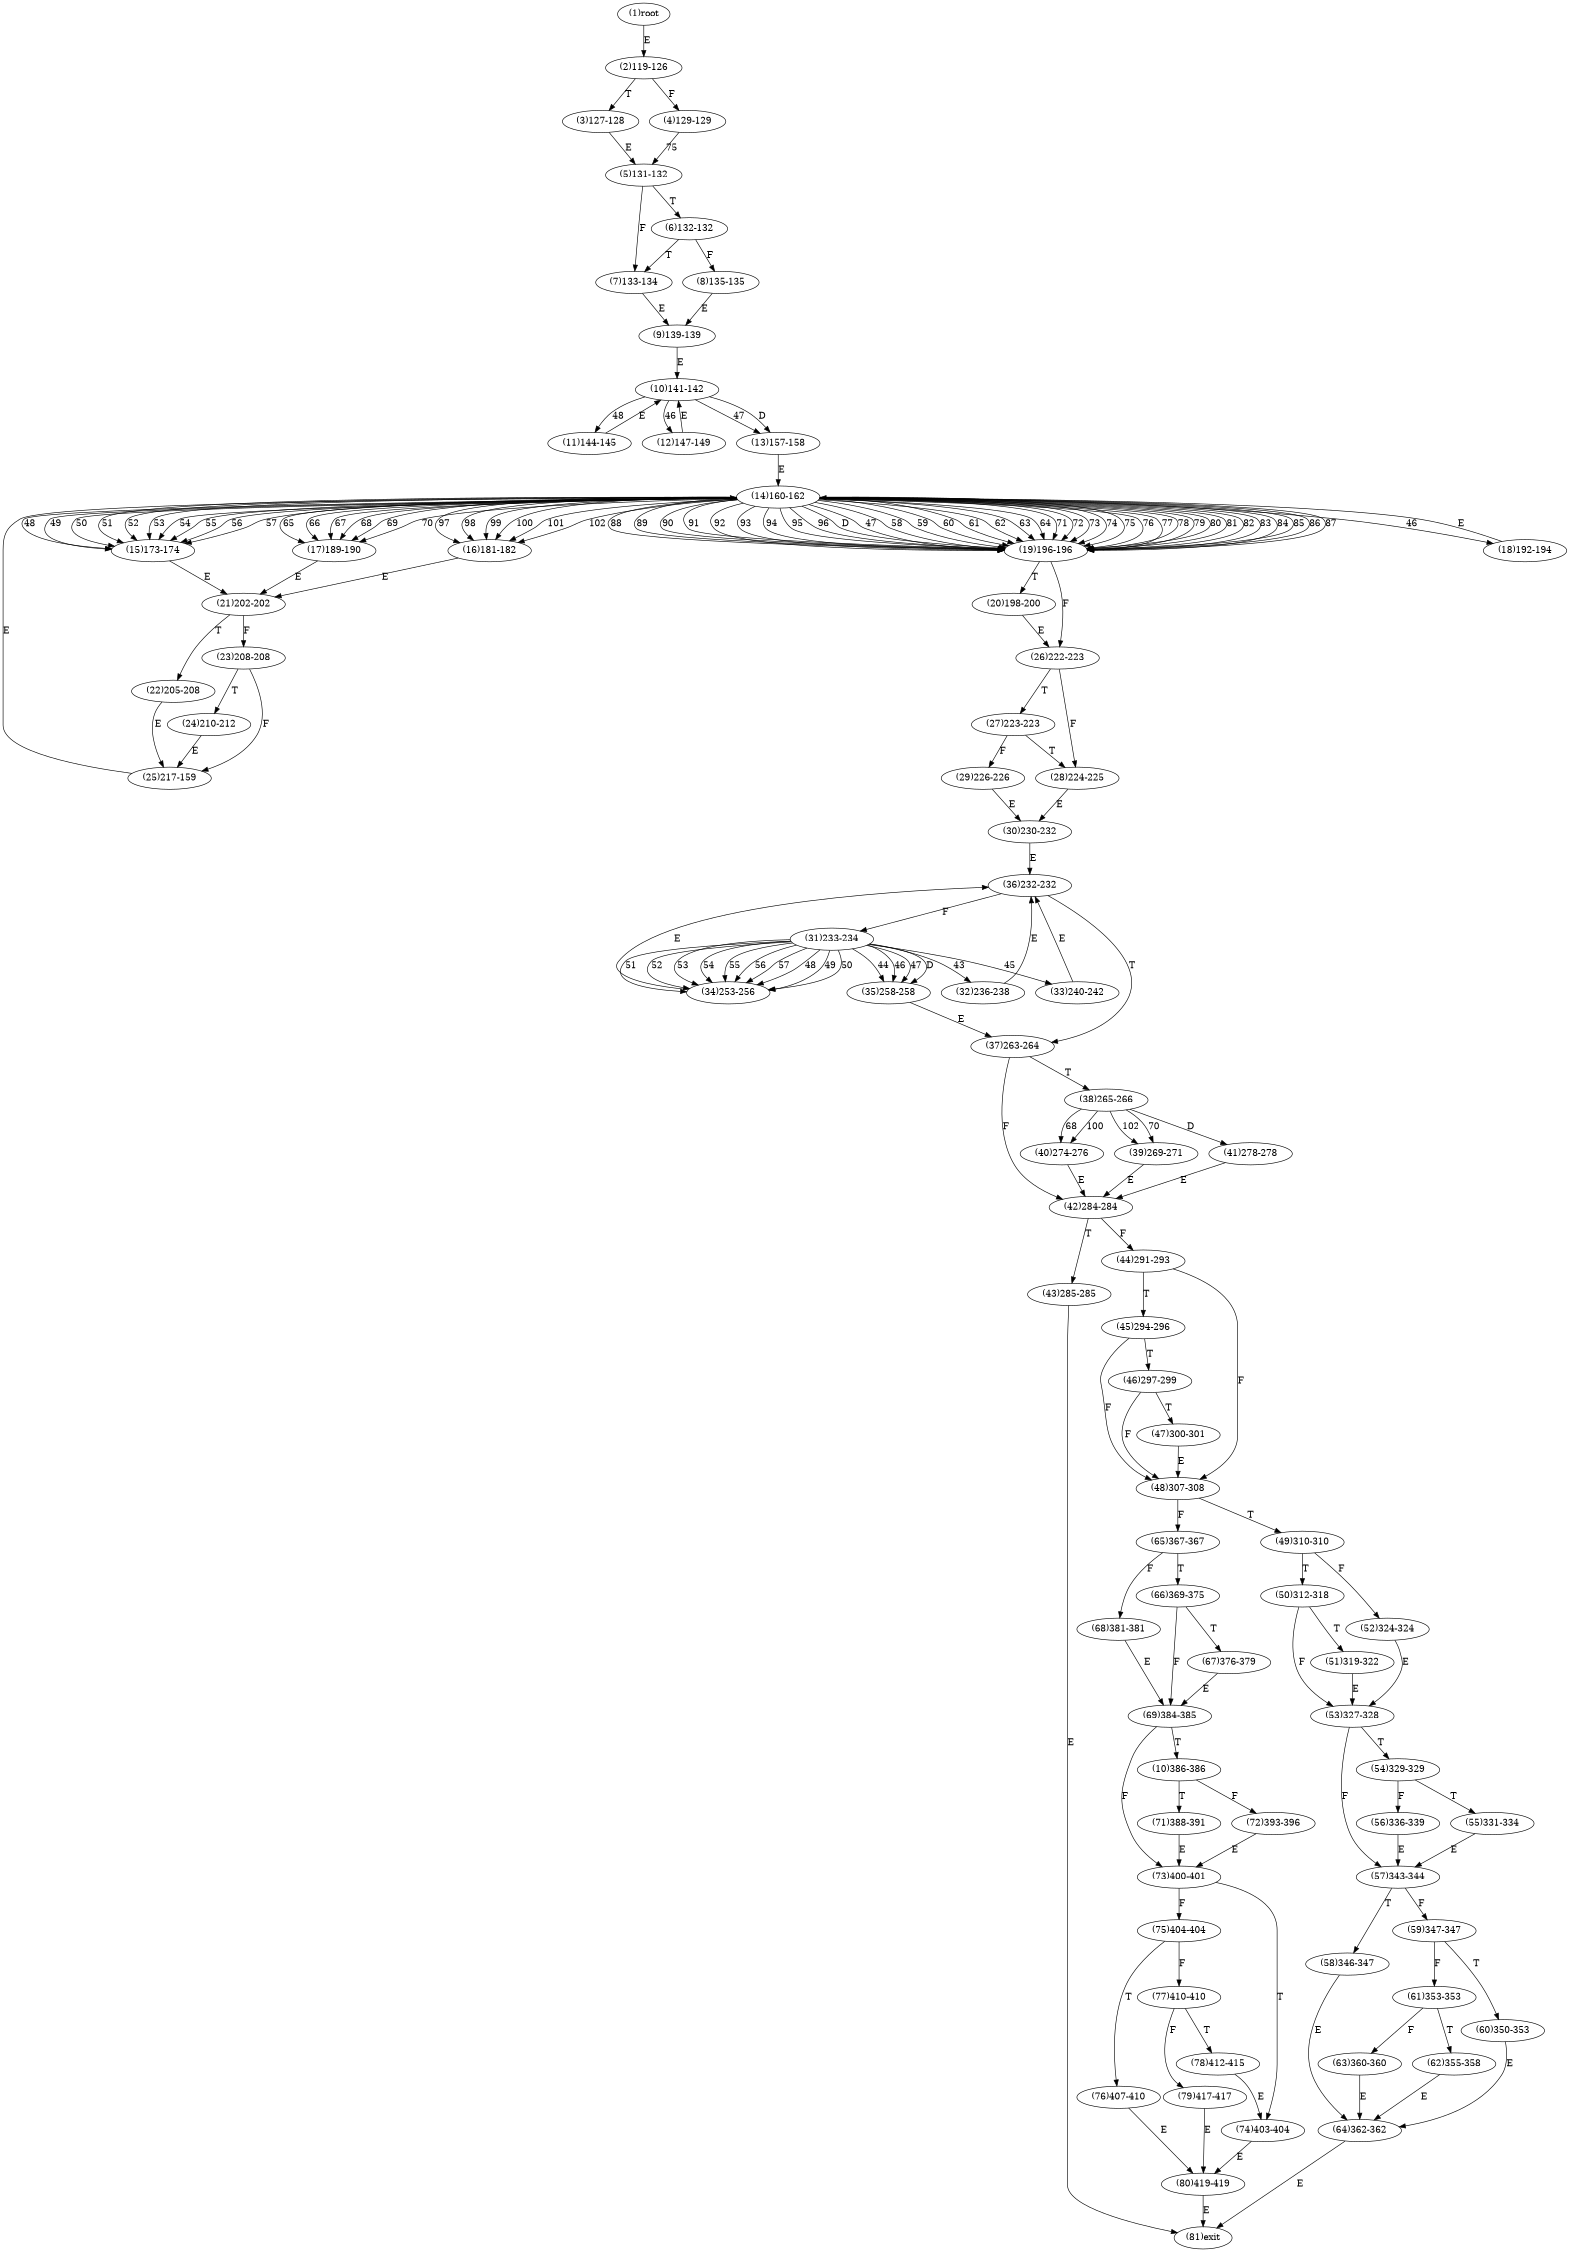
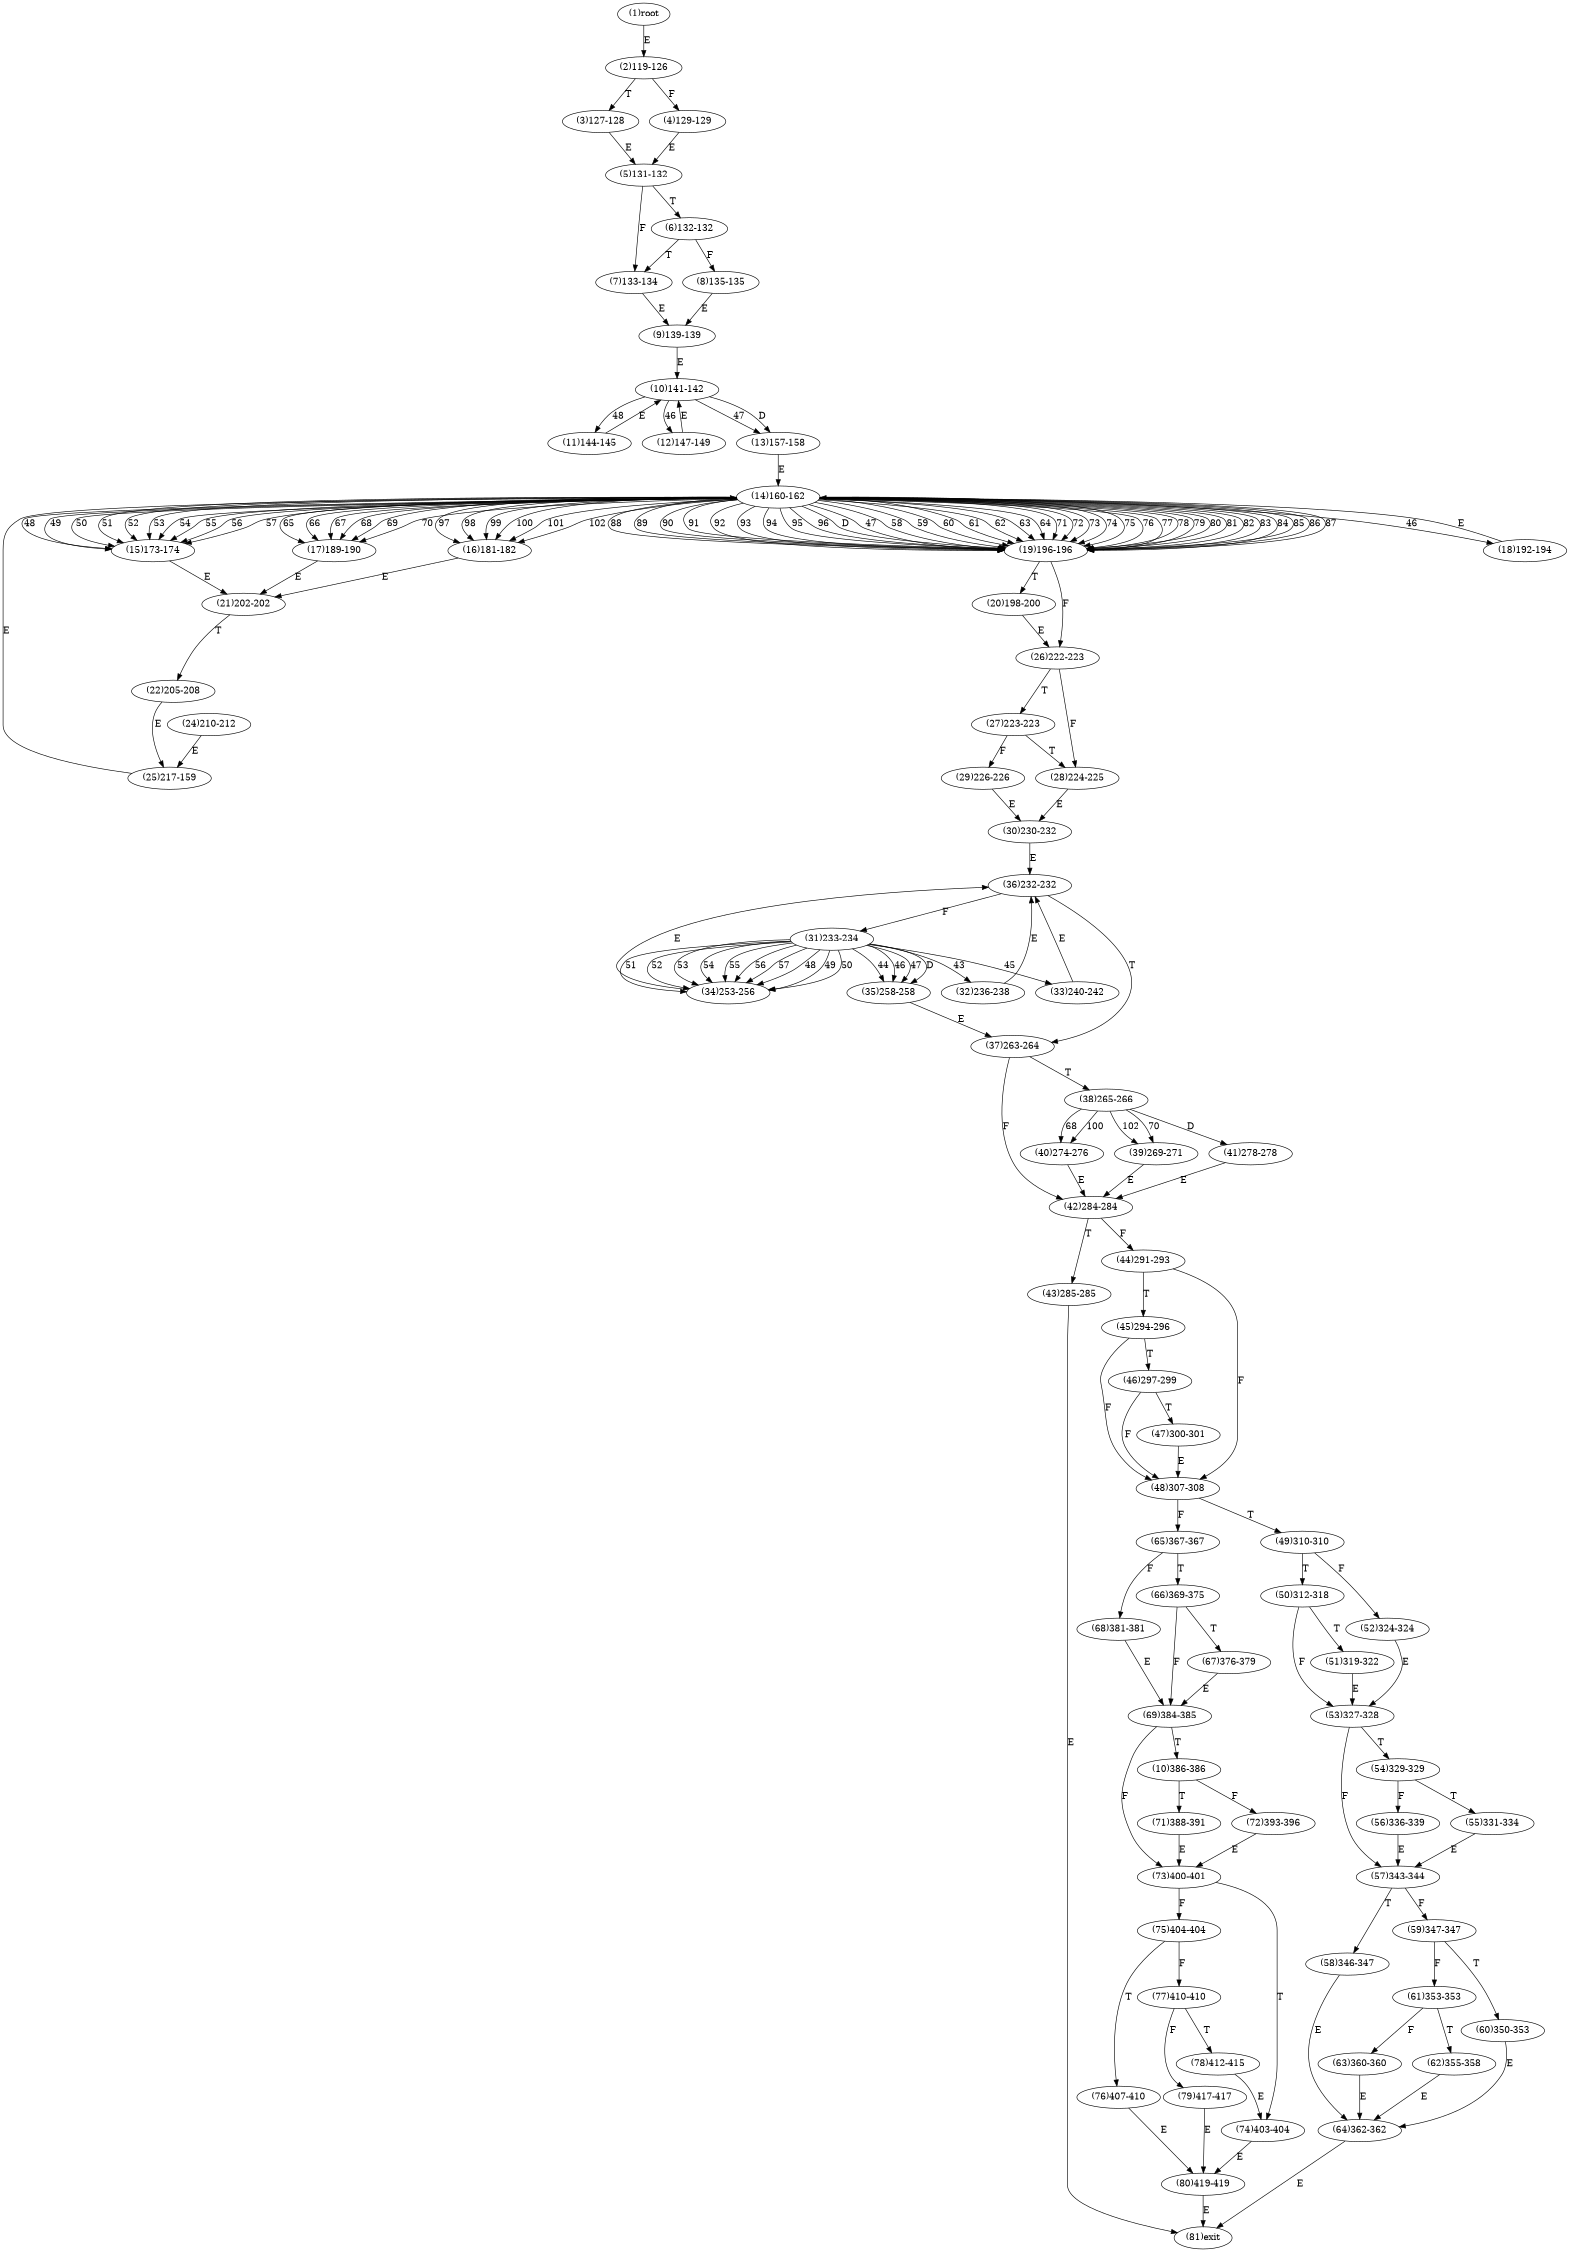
edge "(4)129-129" -> "(5)131-132": label "75" -> "E"
node "(23)208-208": removed
